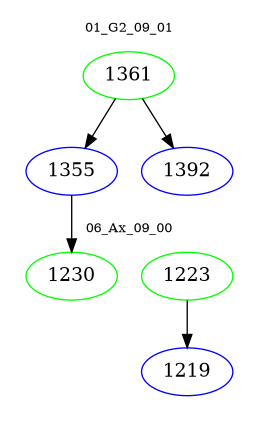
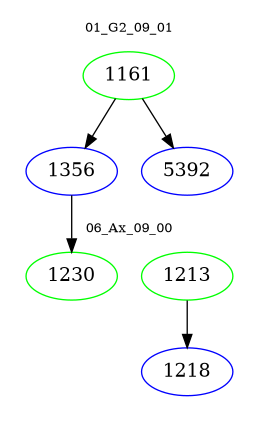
node "1361": label "1361" -> "1161"
node "1355": label "1355" -> "1356"
node "1392": label "1392" -> "5392"
node "1223": label "1223" -> "1213"
node "1219": label "1219" -> "1218"
